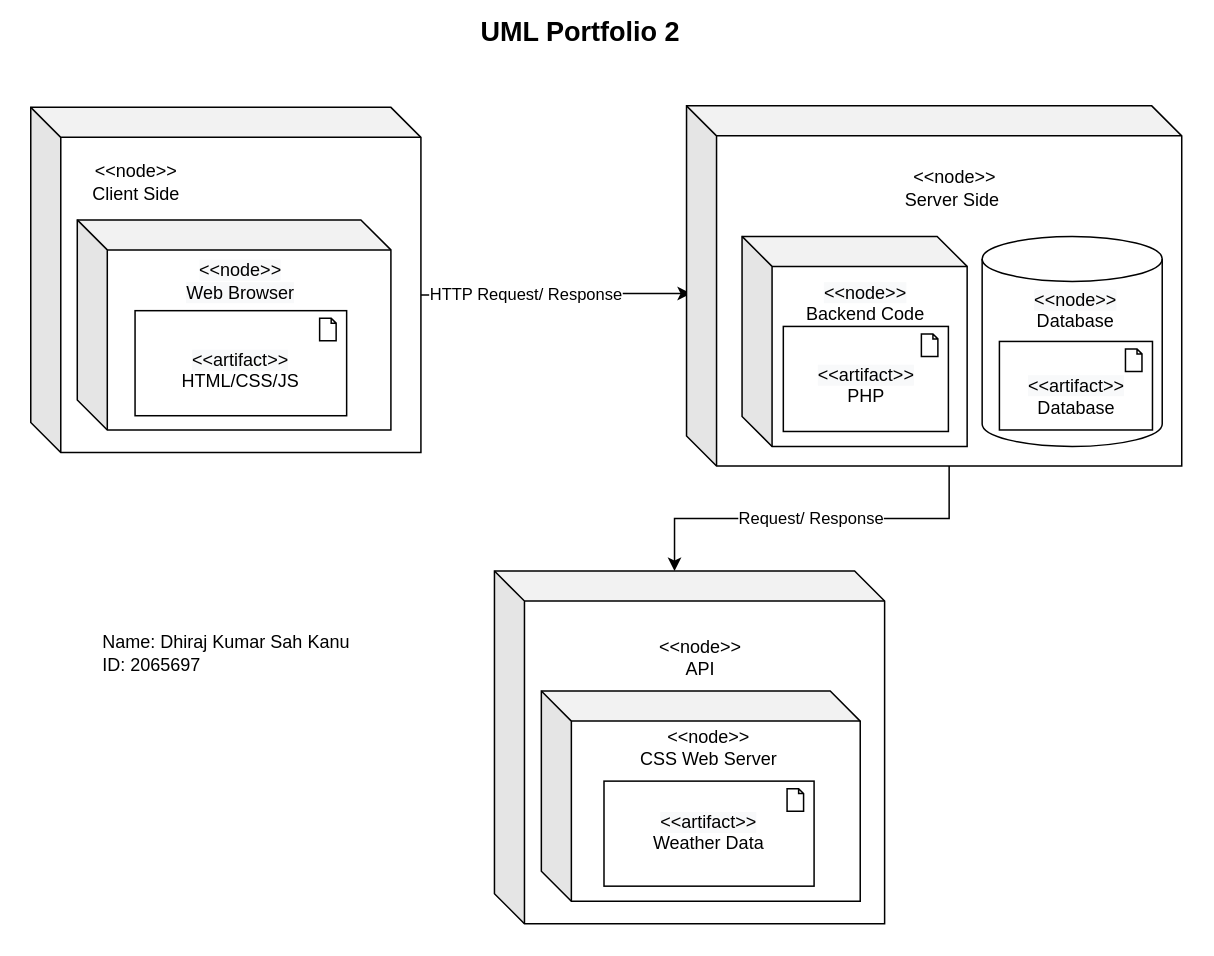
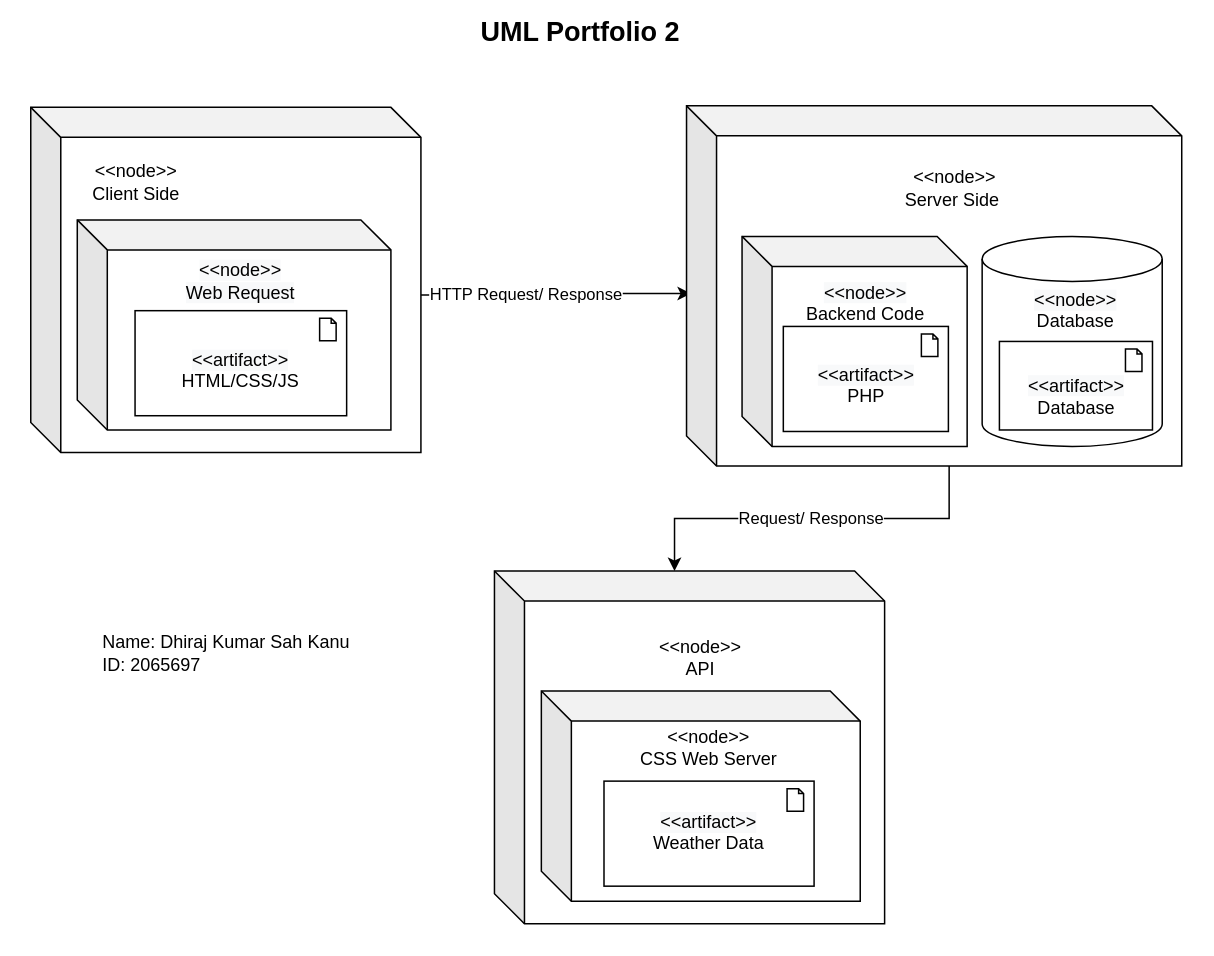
node "<<node>>Web Browser": label "<<node>>Web Browser" -> "<<node>>Web Request"
